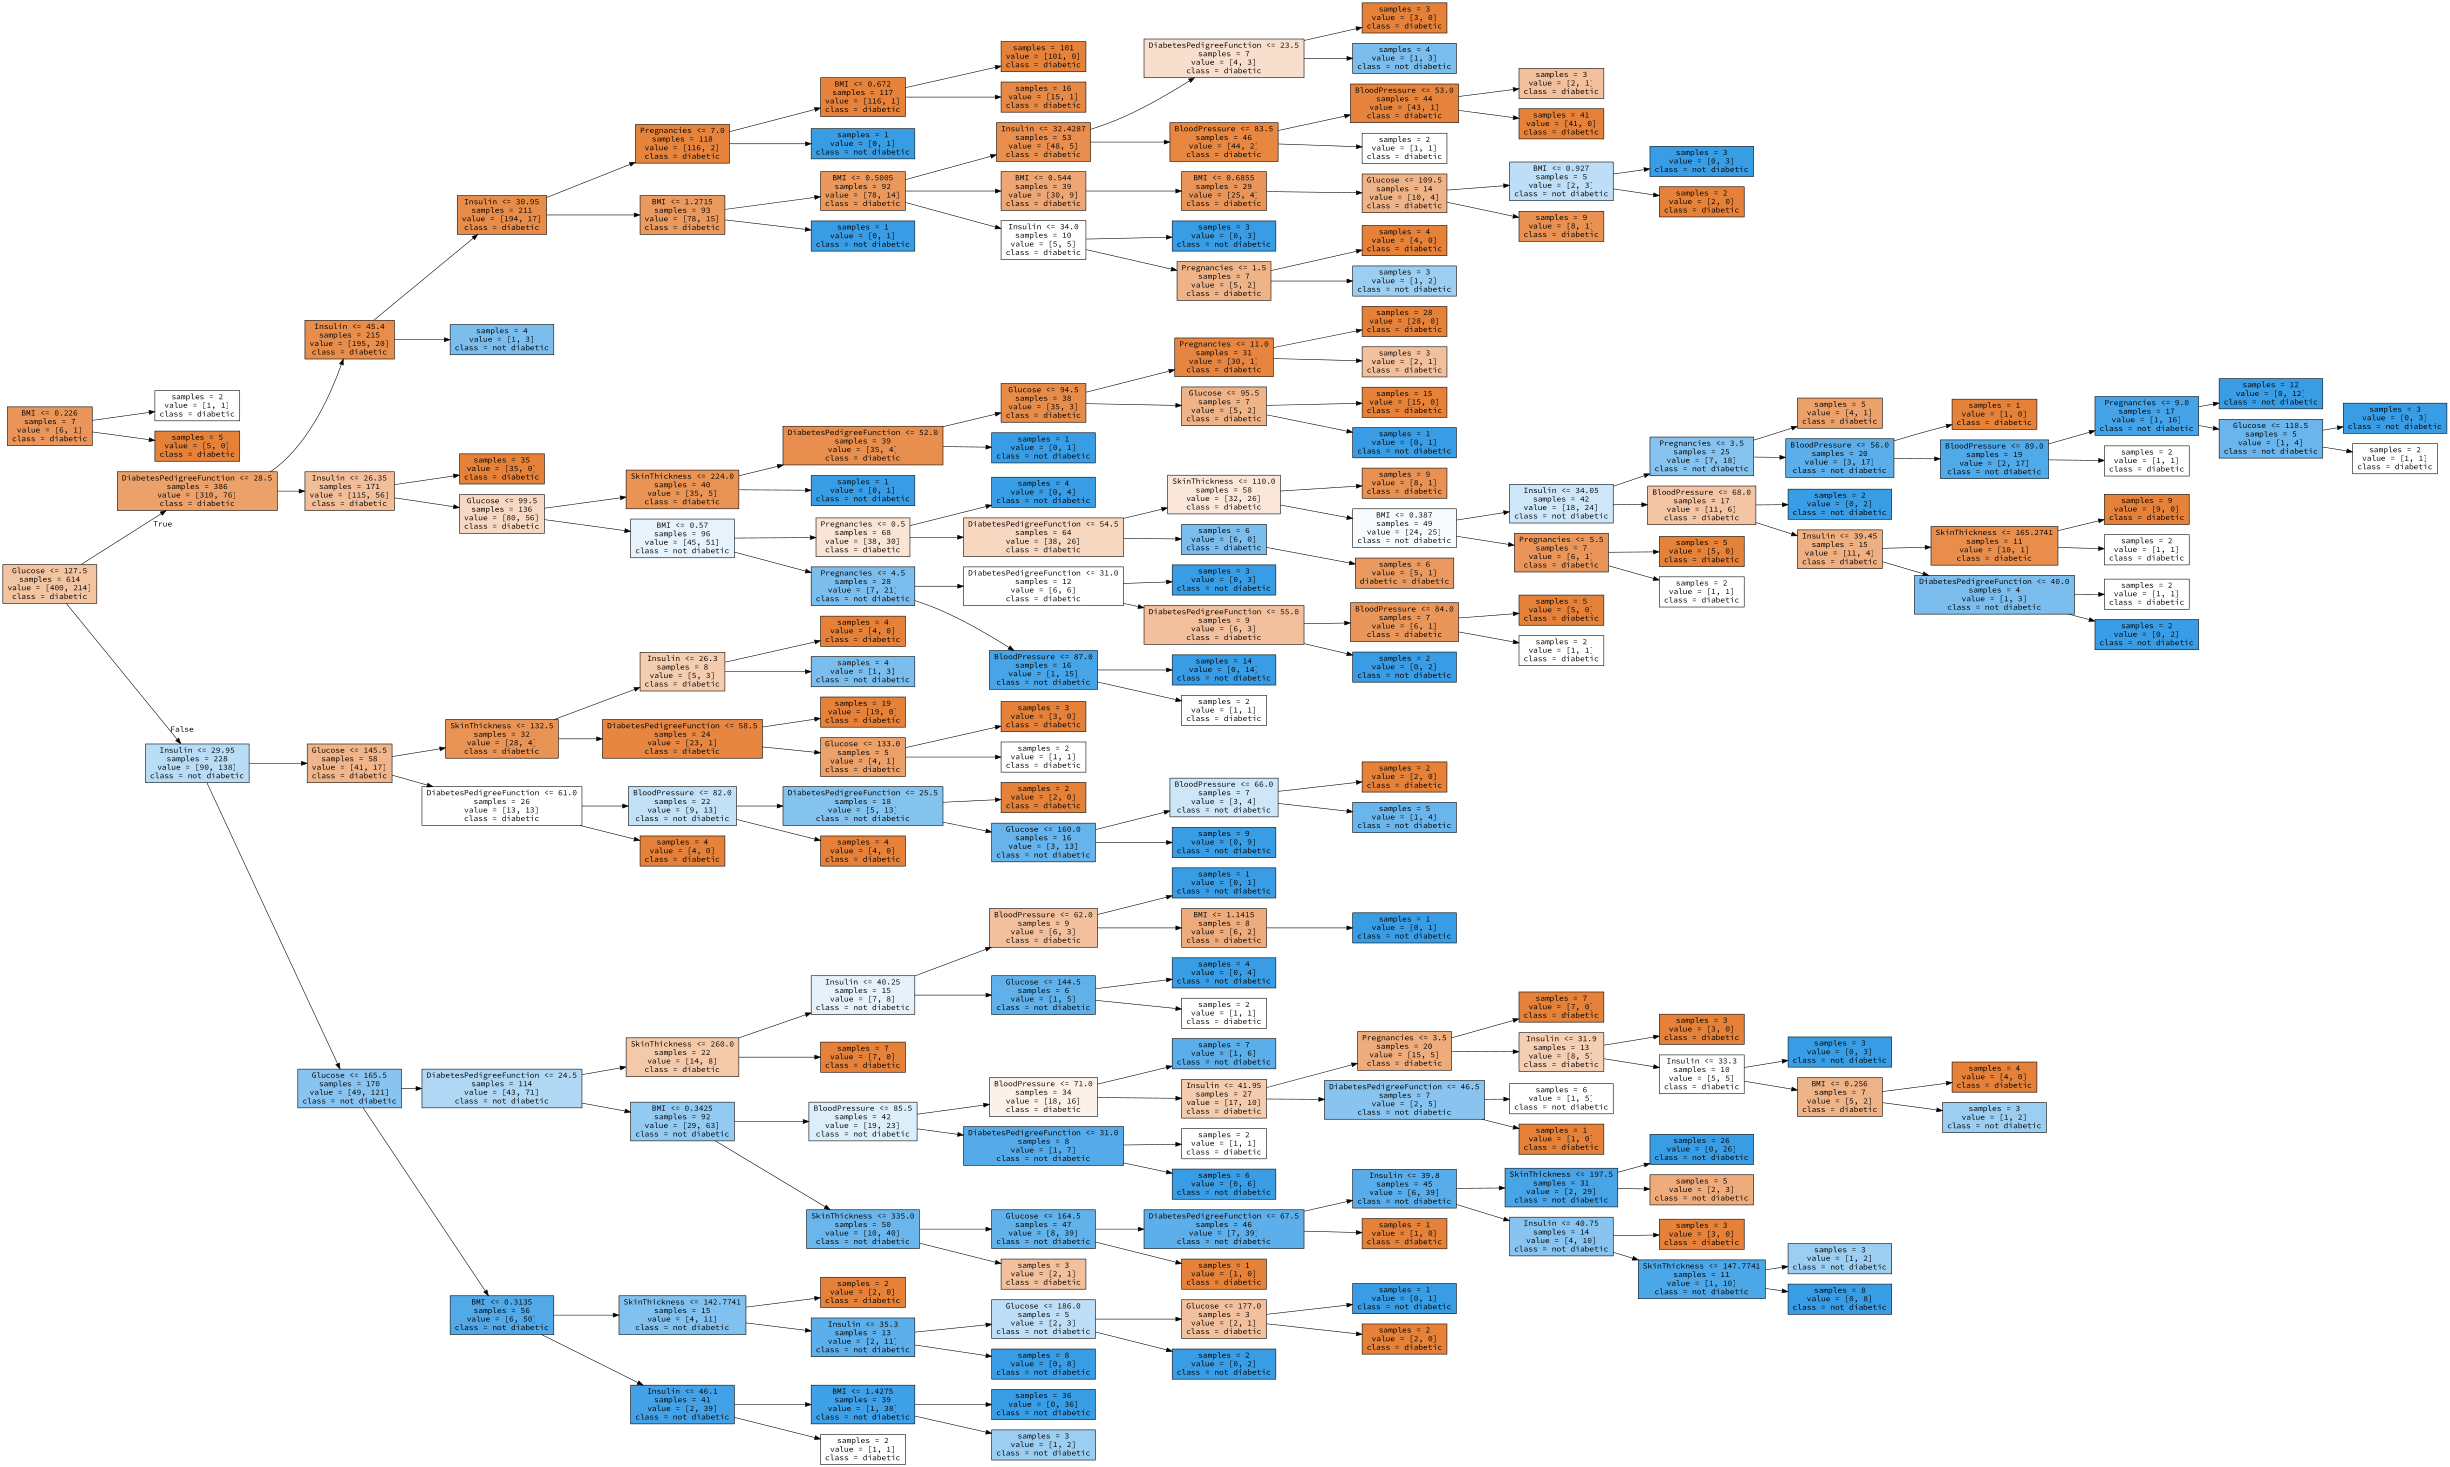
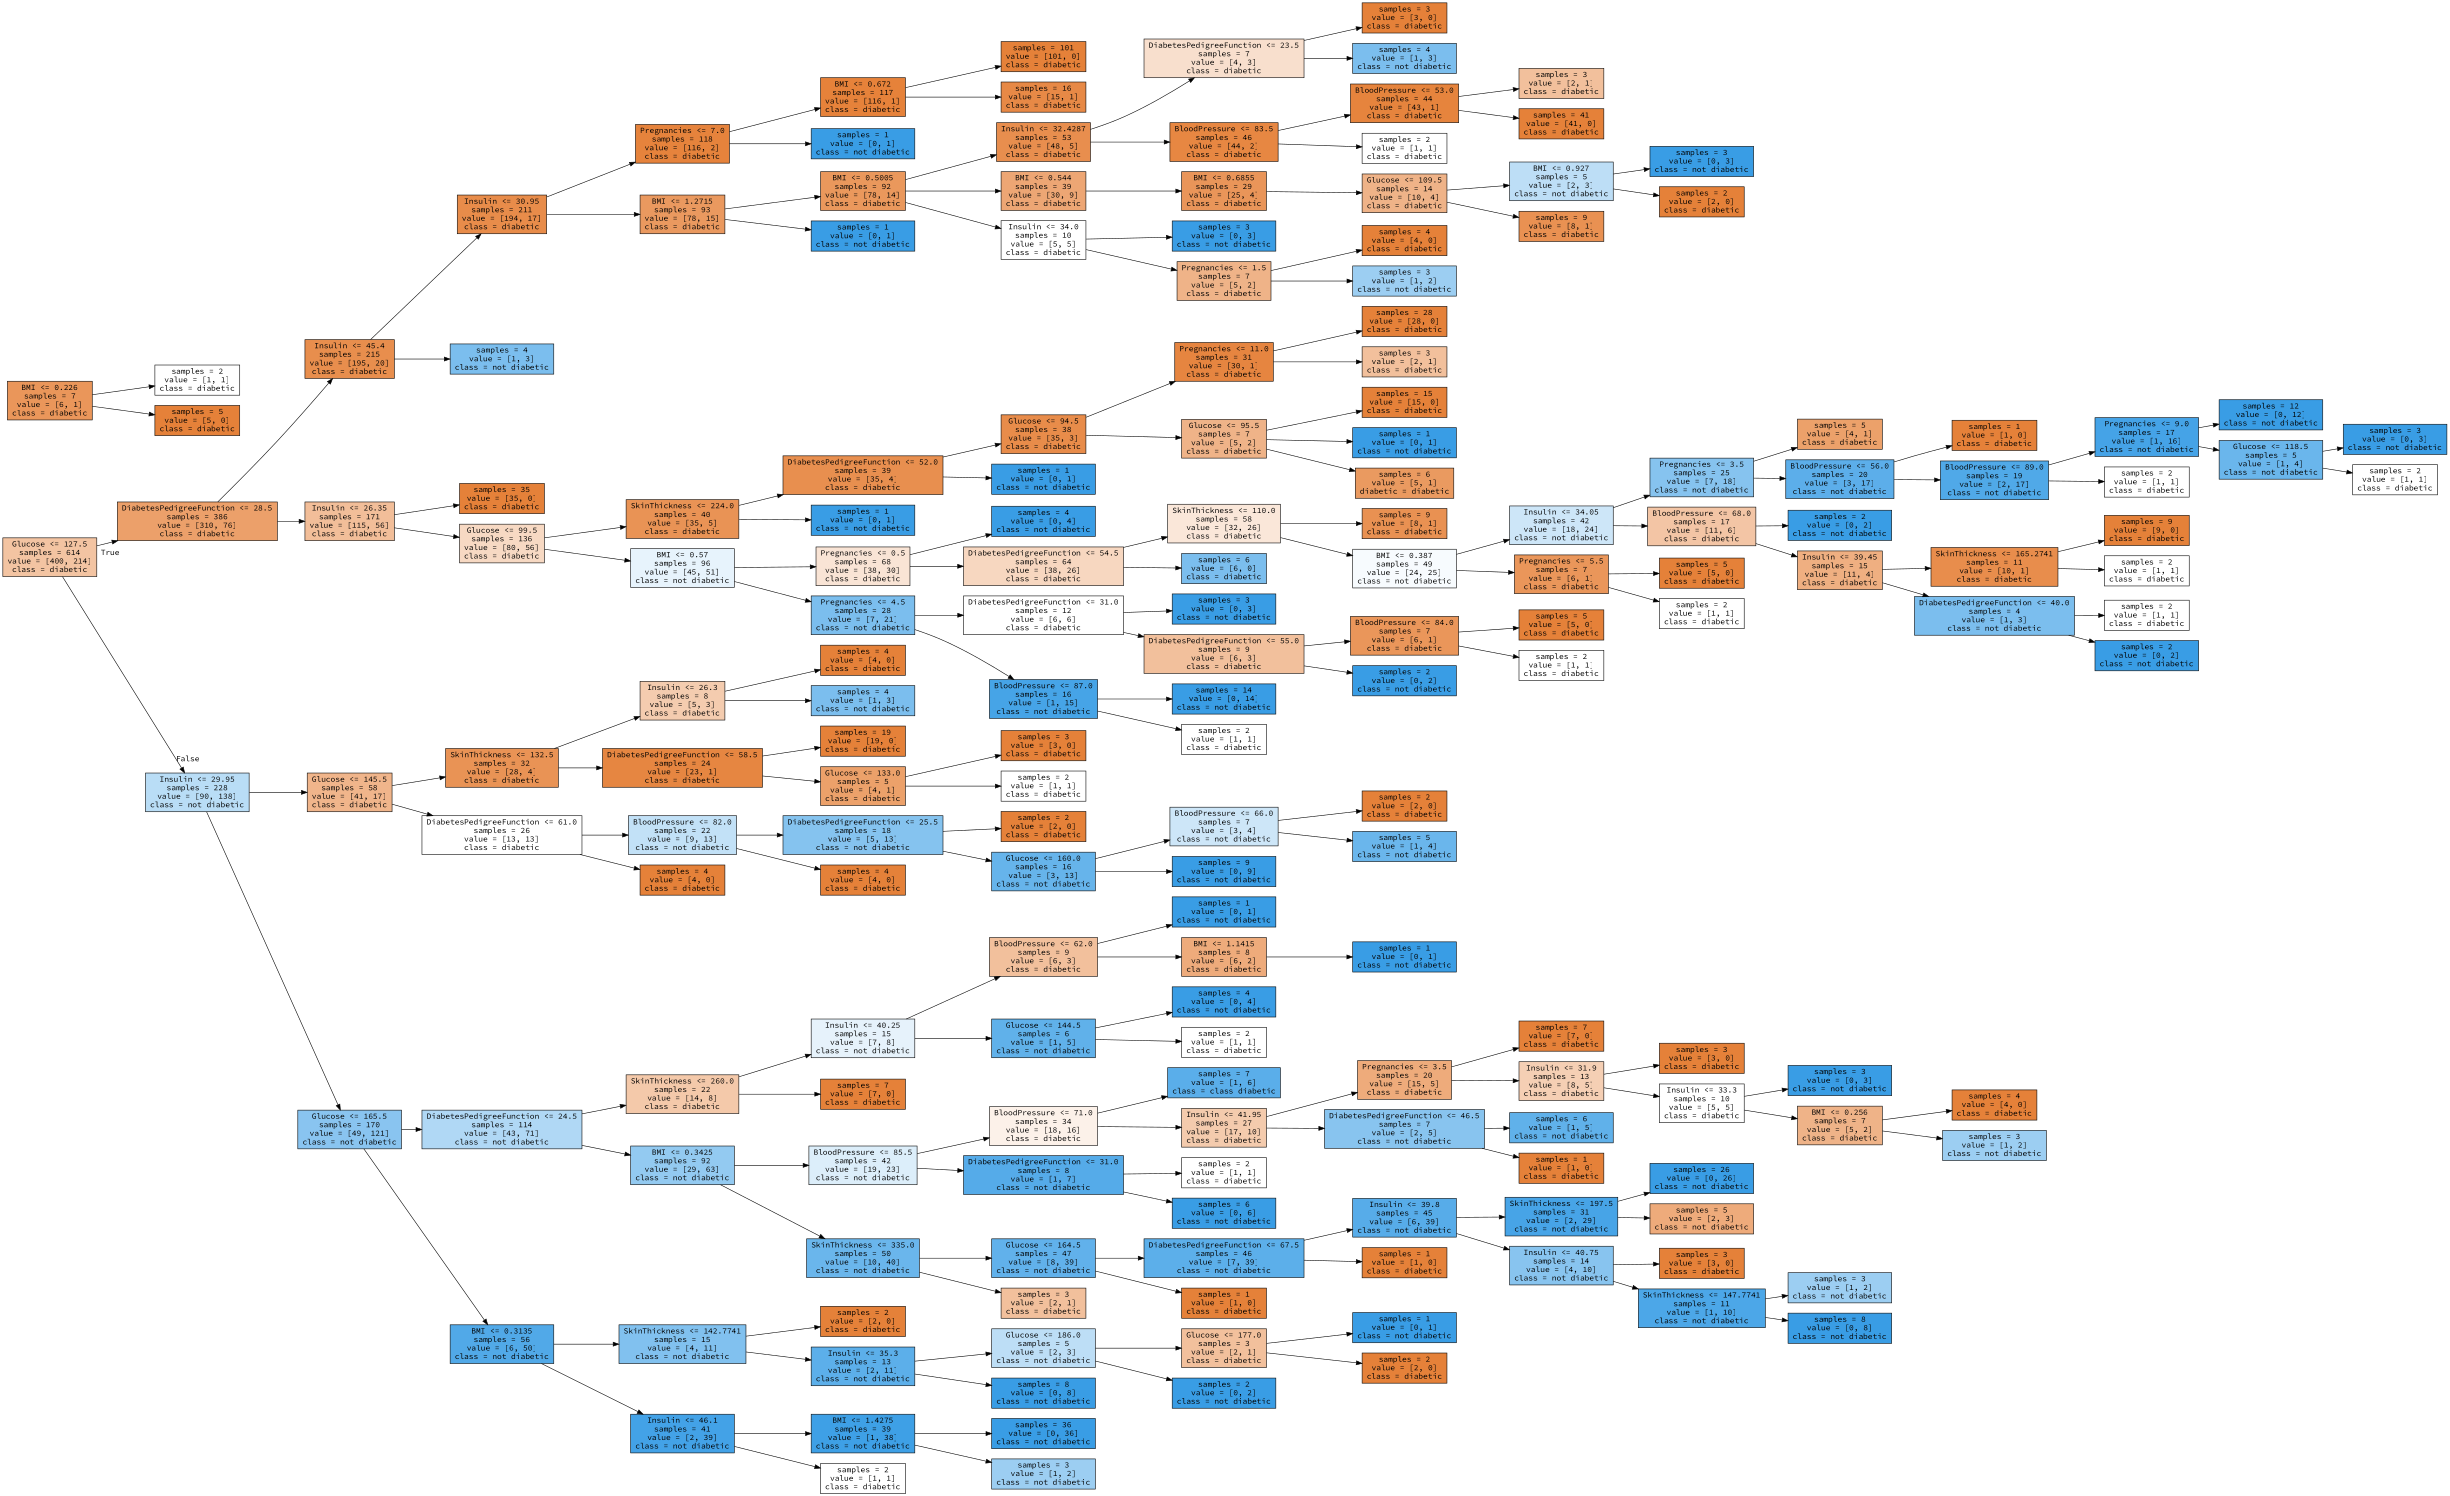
edge "samples = 6 value = [6, 0] class = diabetic" -> "samples = 6 value = [5, 1] diabetic = diabetic": now "Glucose <= 95.5 samples = 7 value = [5, 2] class = diabetic" -> "samples = 6 value = [5, 1] diabetic = diabetic"
node "samples = 7 value = [1, 6] class = not diabetic": label "samples = 7 value = [1, 6] class = not diabetic" -> "samples = 7 value = [1, 6] class = class diabetic"
node "samples = 6 value = [1, 5] class = not diabetic": fillcolor #e5813900 -> #399de5cc
